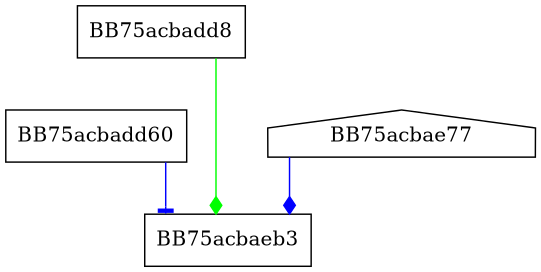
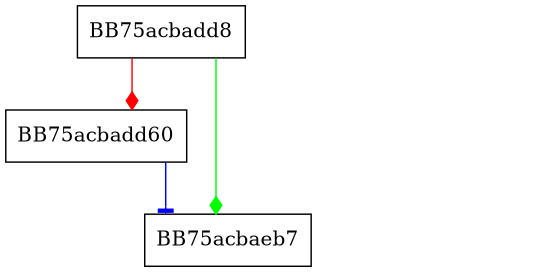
edge "BB75acbadd8" -> "BB75acbadd60": added
node "BB75acbae77": removed
node "BB75acbaeb3": label "BB75acbaeb3" -> "BB75acbaeb7"
